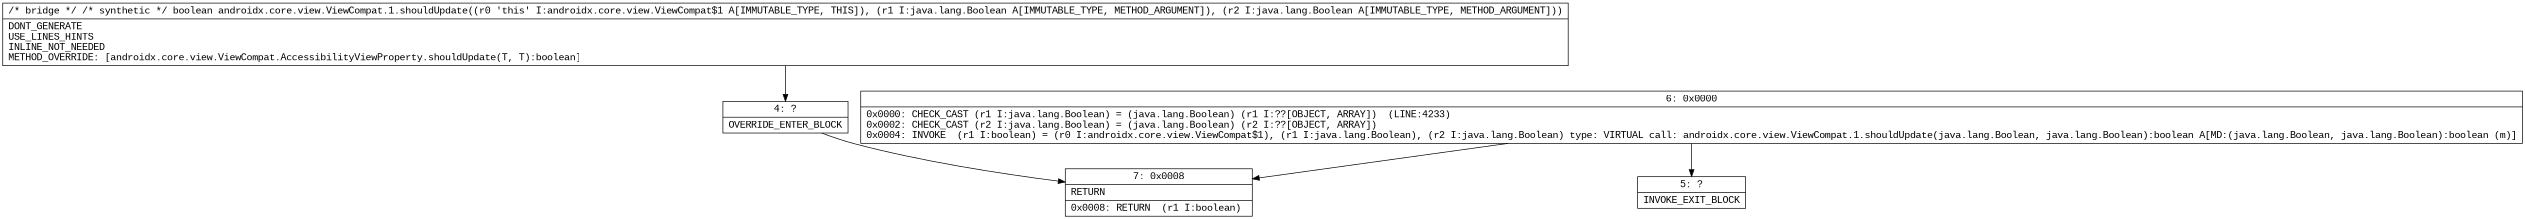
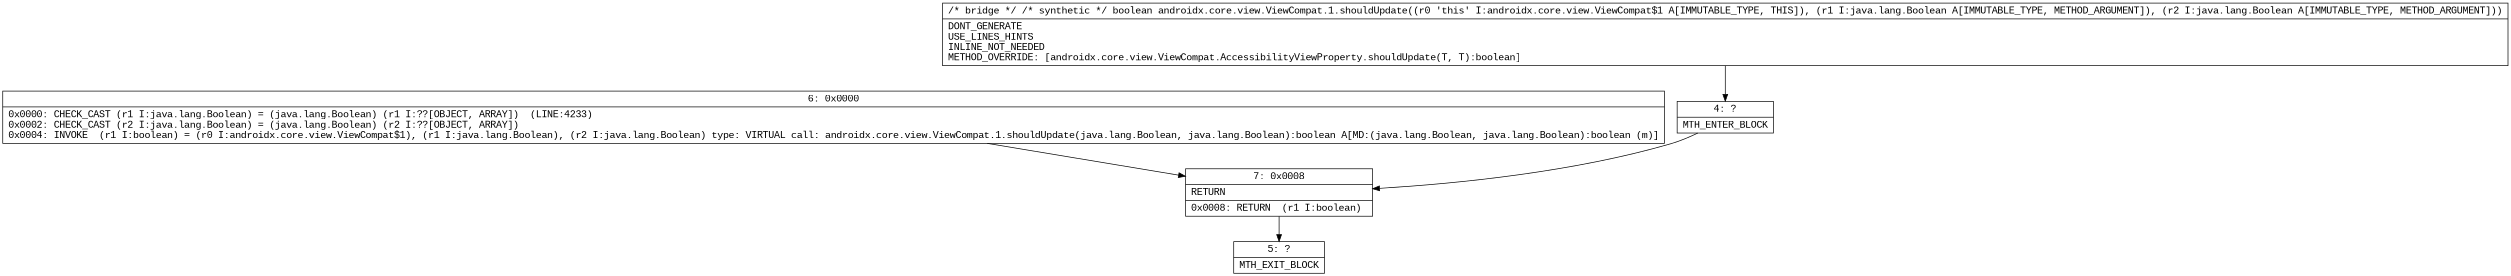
node "4: ?": text "OVERRIDE_ENTER_BLOCK" -> "MTH_ENTER_BLOCK"
edge "6: 0x0000" -> "5: ?": now "7: 0x0008" -> "5: ?"
node "5: ?": text "INVOKE_EXIT_BLOCK" -> "MTH_EXIT_BLOCK"
